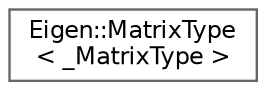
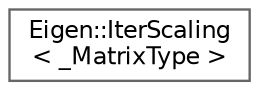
node "Eigen::MatrixType < _MatrixType >": label "Eigen::MatrixType < _MatrixType >" -> "Eigen::IterScaling < _MatrixType >"
